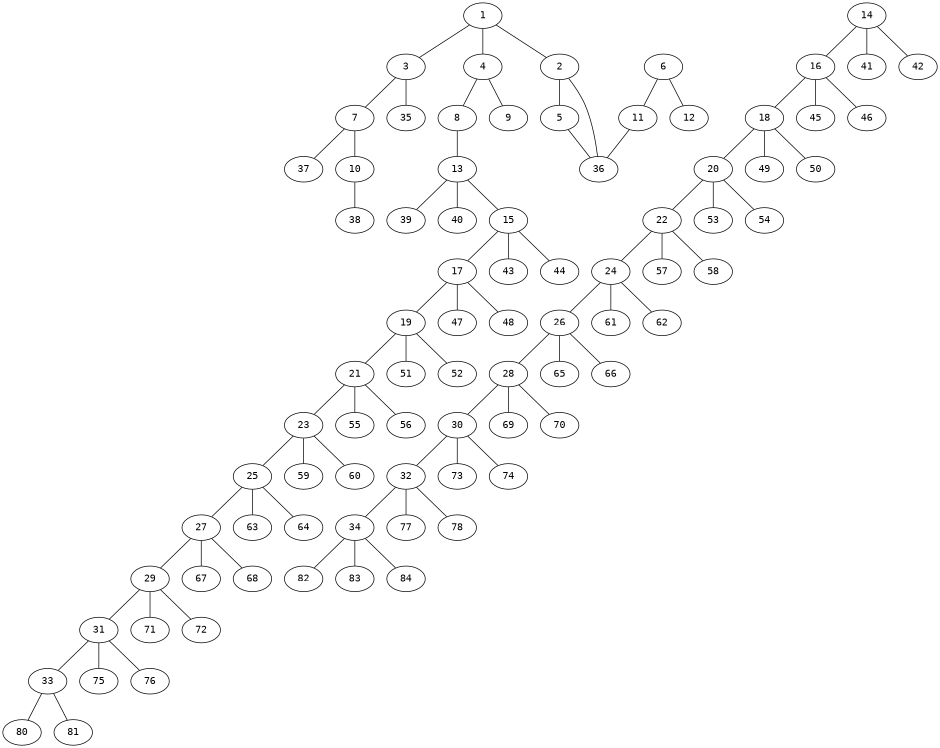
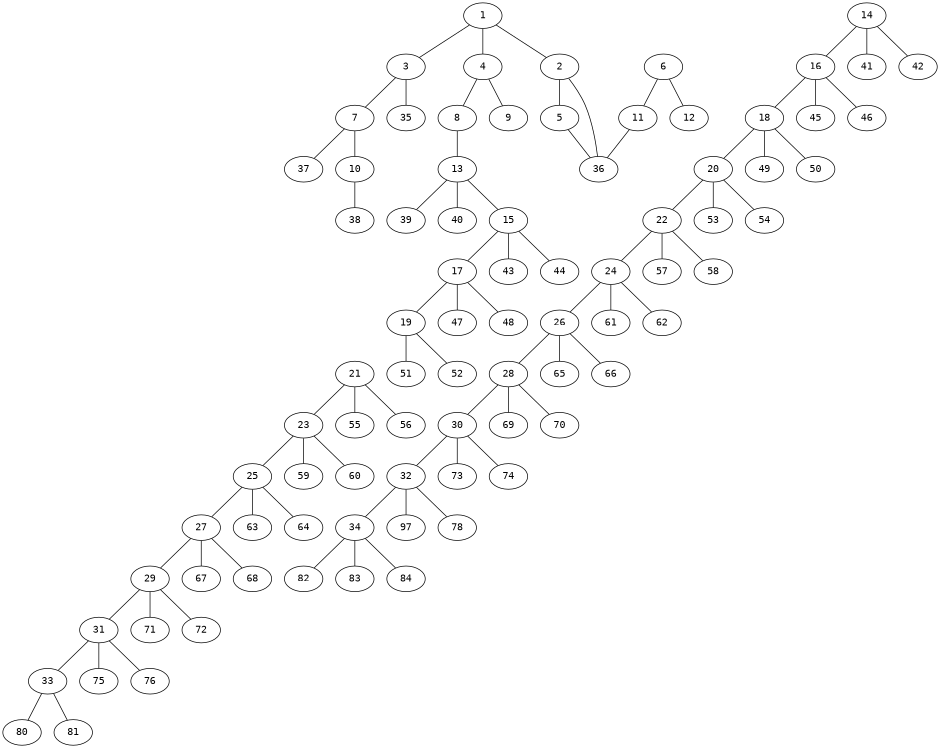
edge "19" -- "21": removed
node "77": label "77" -> "97"
